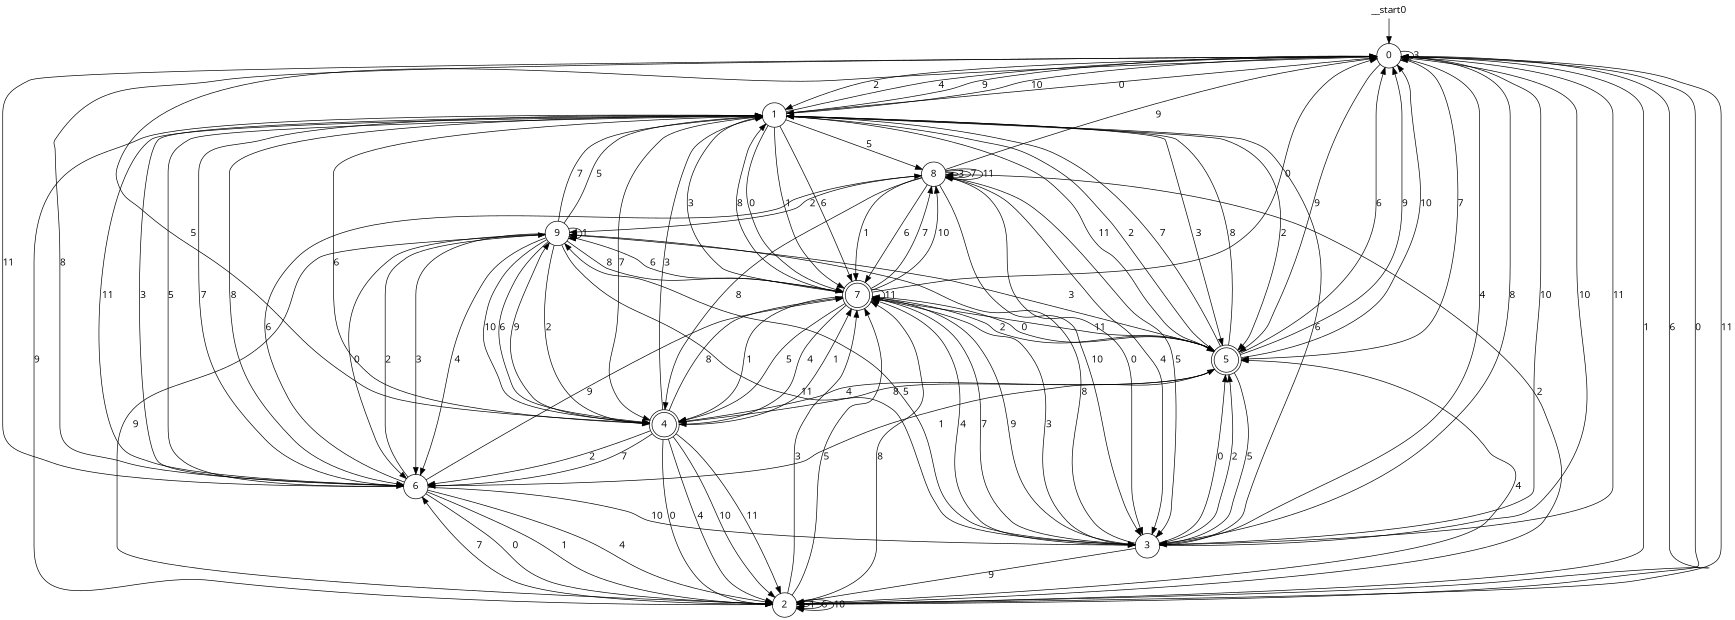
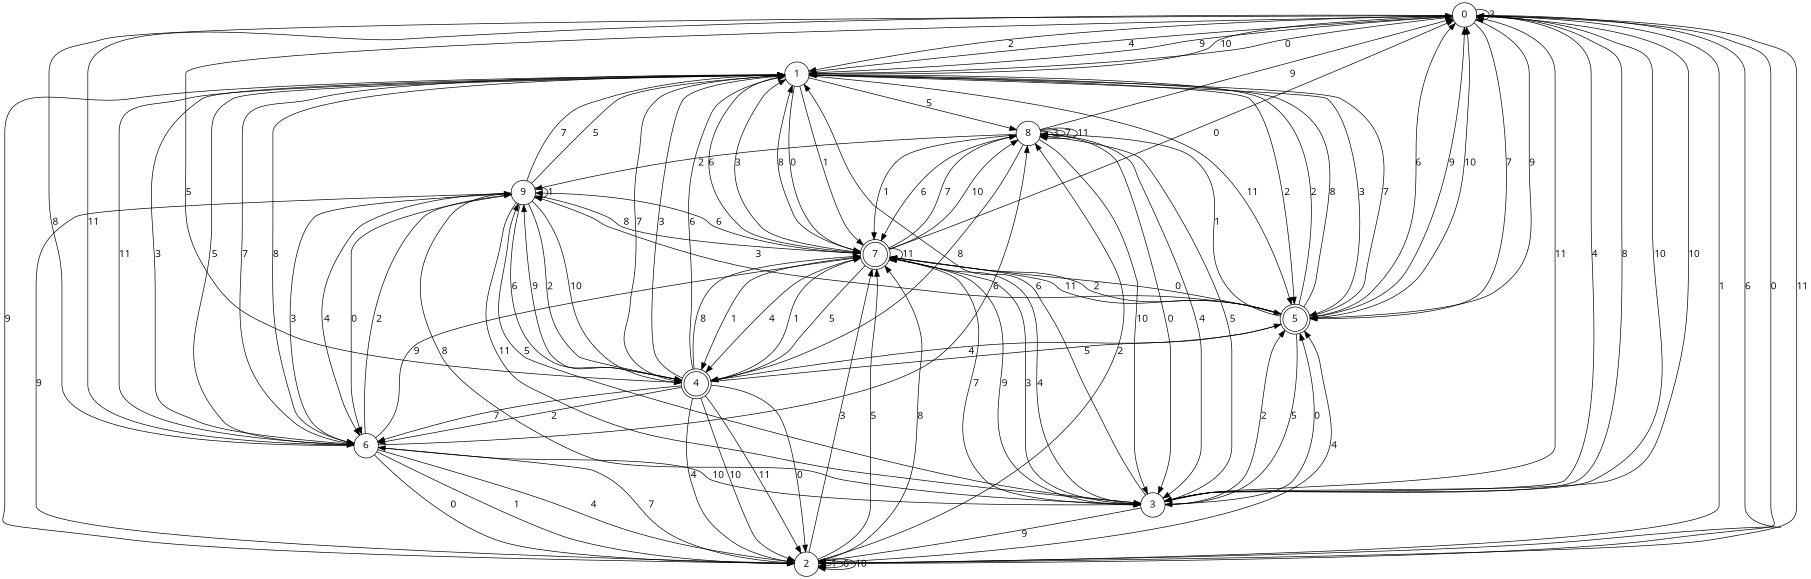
node "__start0": removed
edge "4" -> "5": label "8" -> "5"
edge "5" -> "6": now "5" -> "8"
